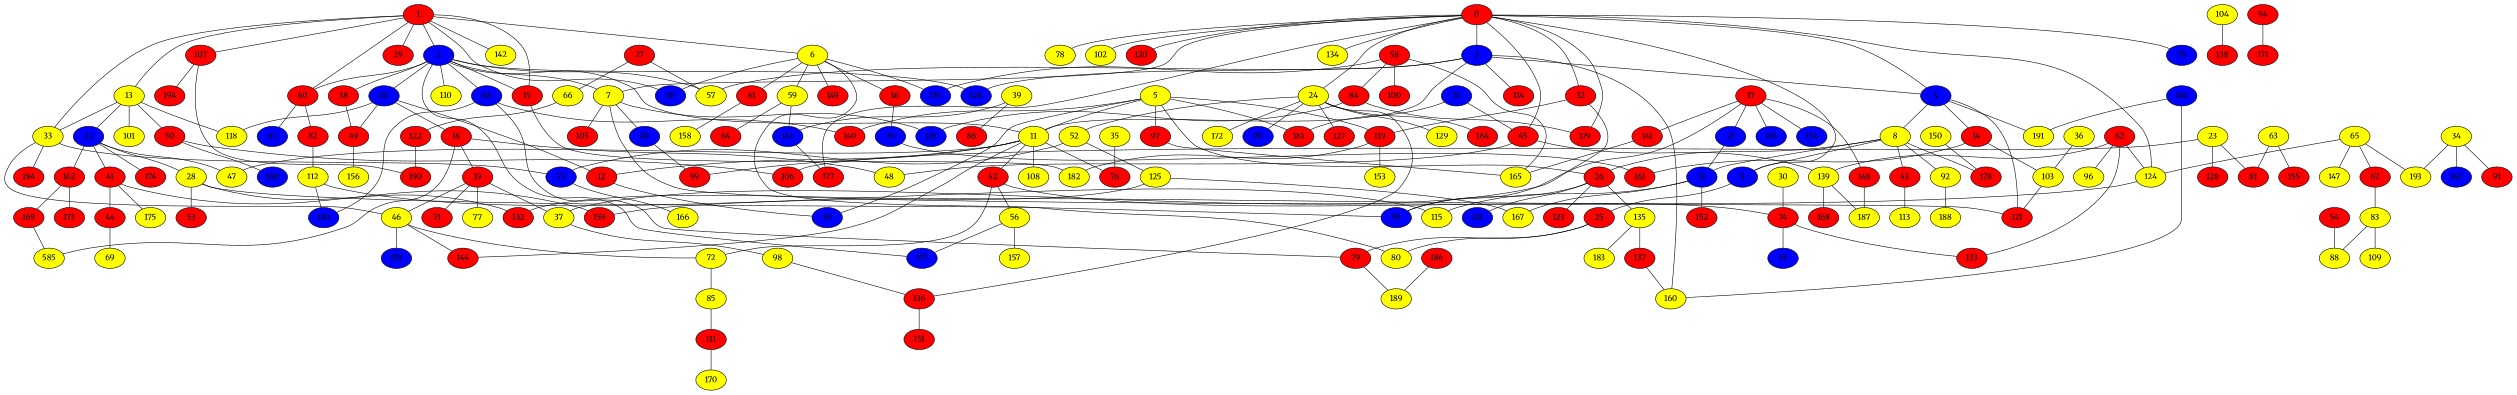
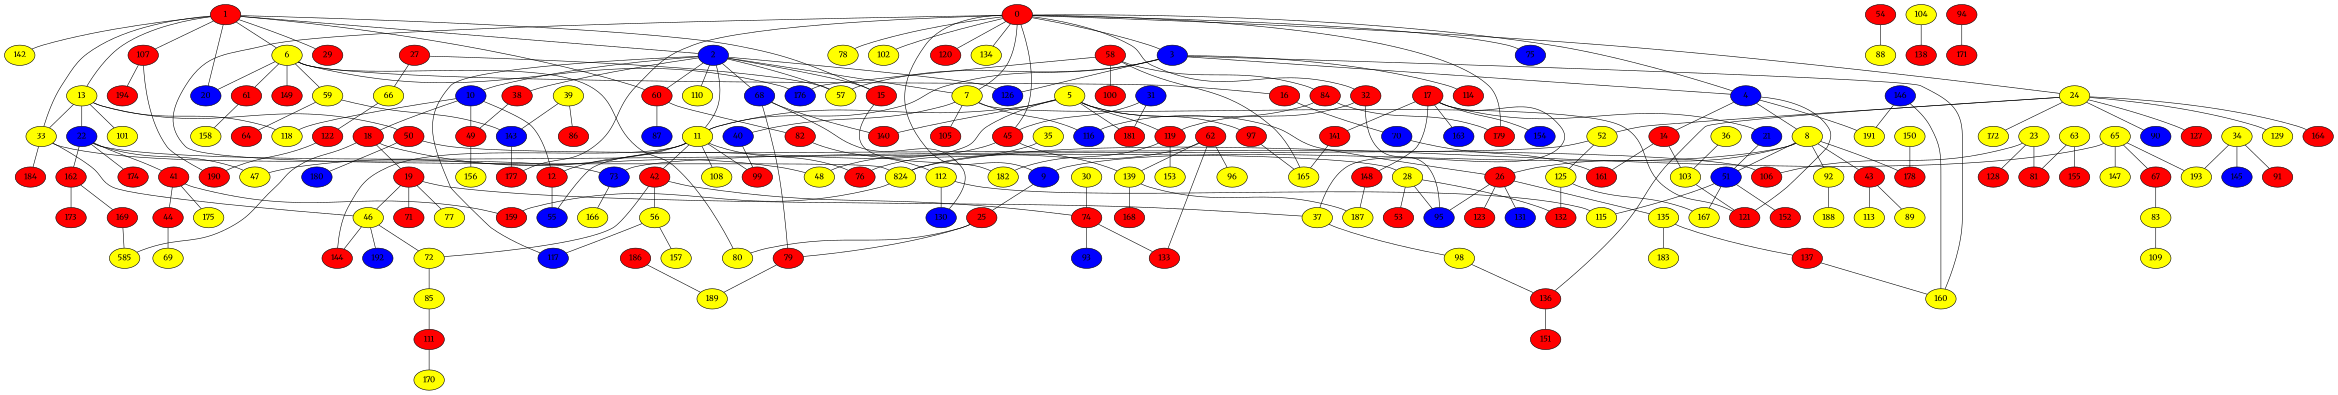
node "124": label "124" -> "824"
node "89": added
edge "83" -- "88": removed
